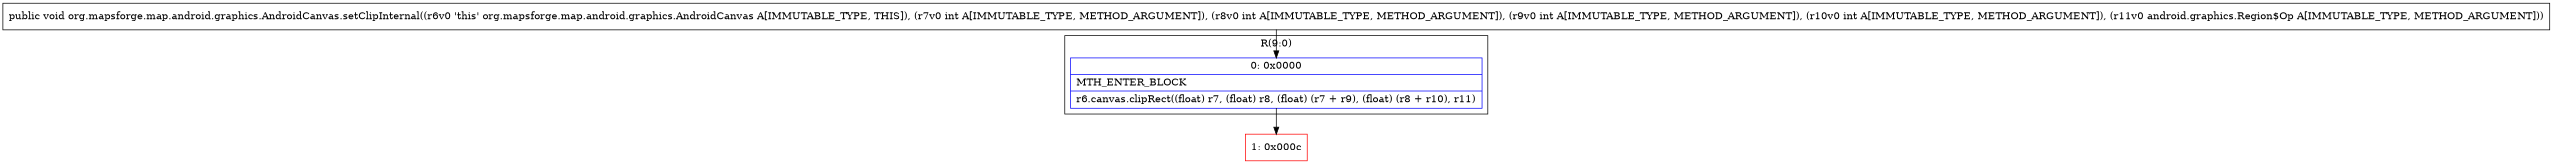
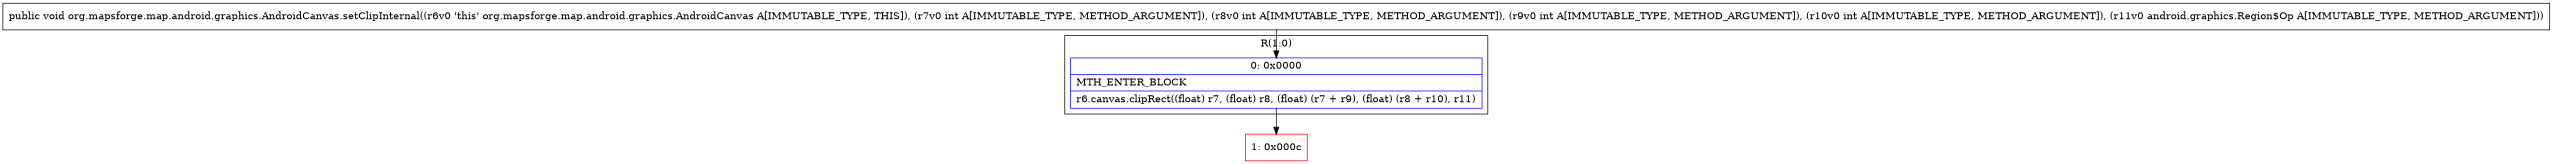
cluster "R(9:0)": label "R(9:0)" -> "R(1:0)"
